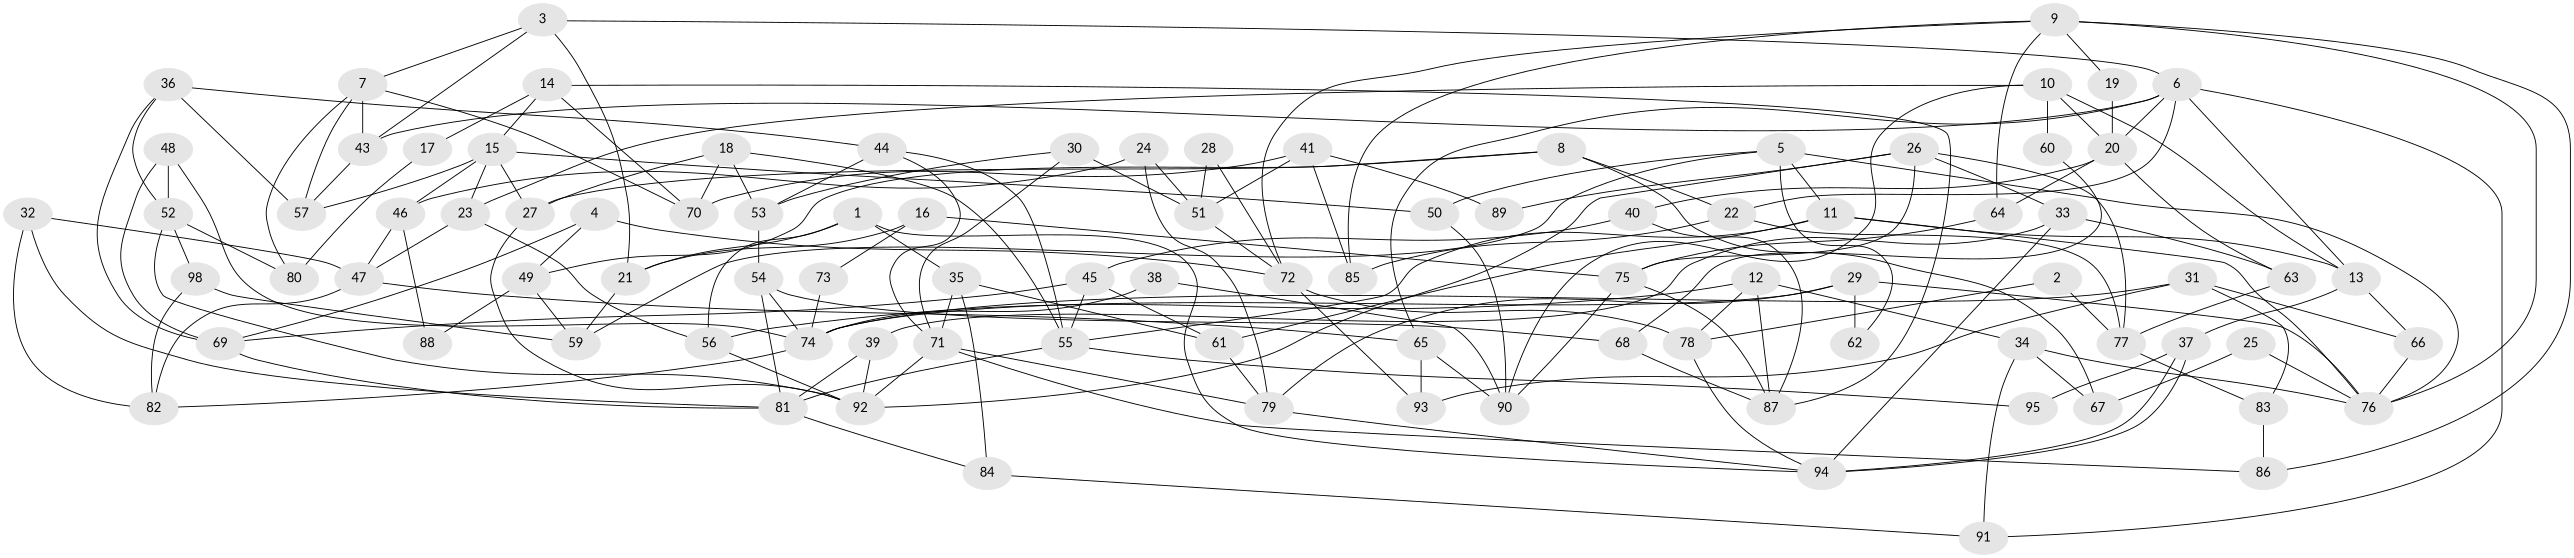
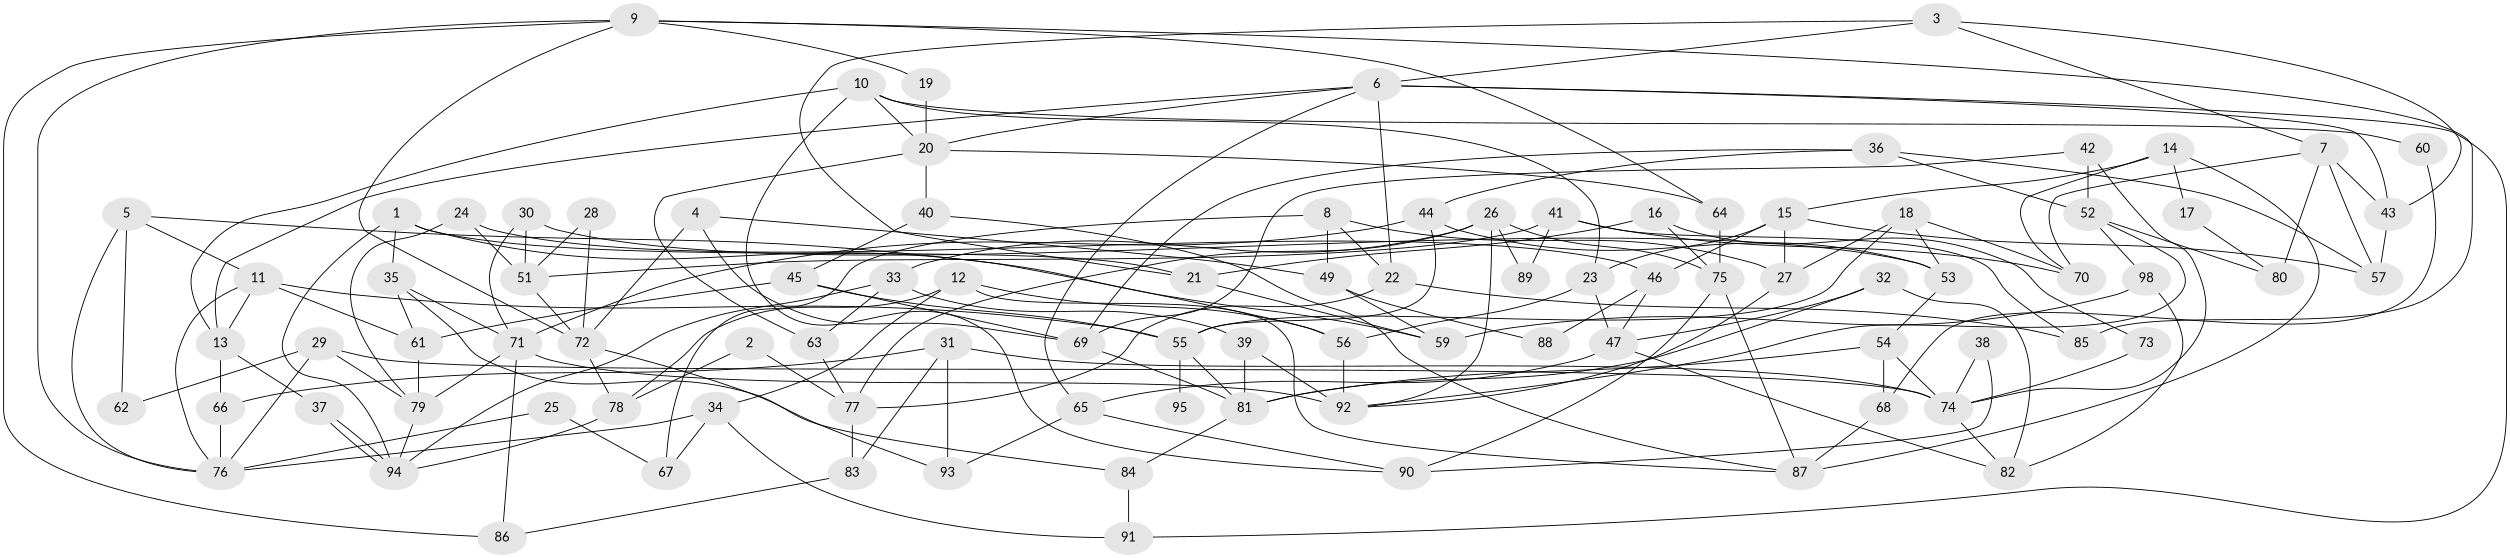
node "48": label "48" -> "42"
node "50": removed
edge "37" -- "95": removed
